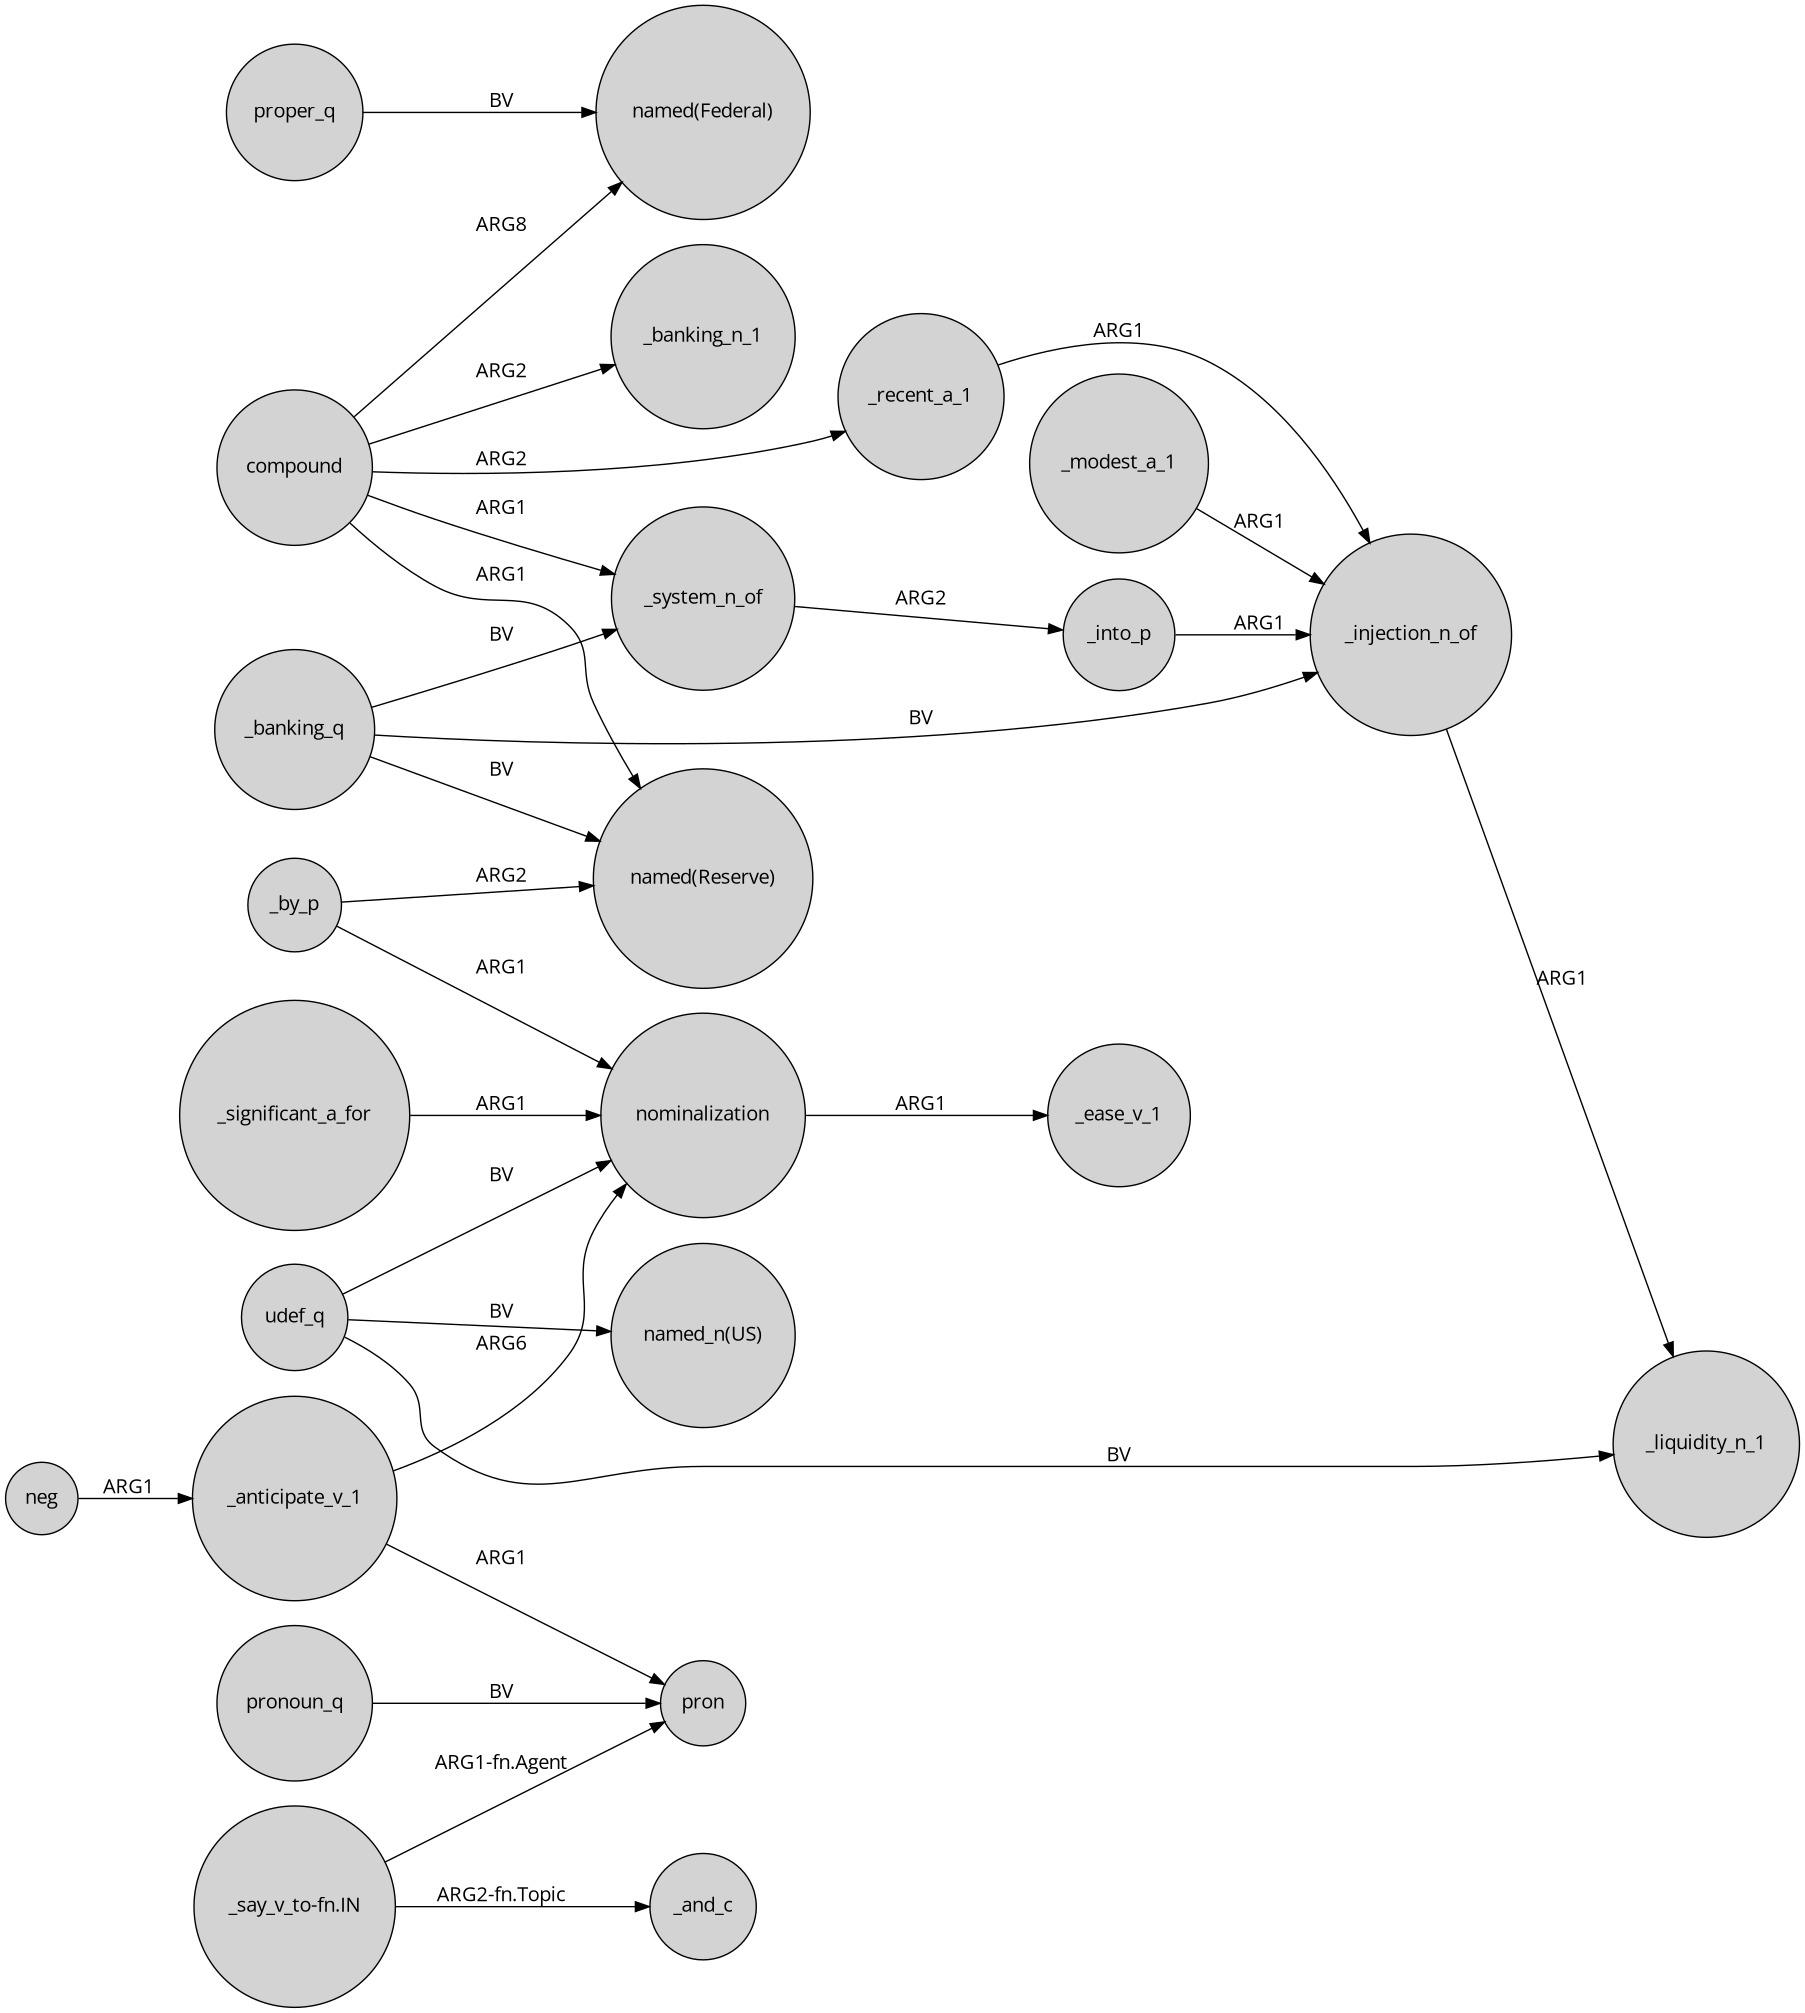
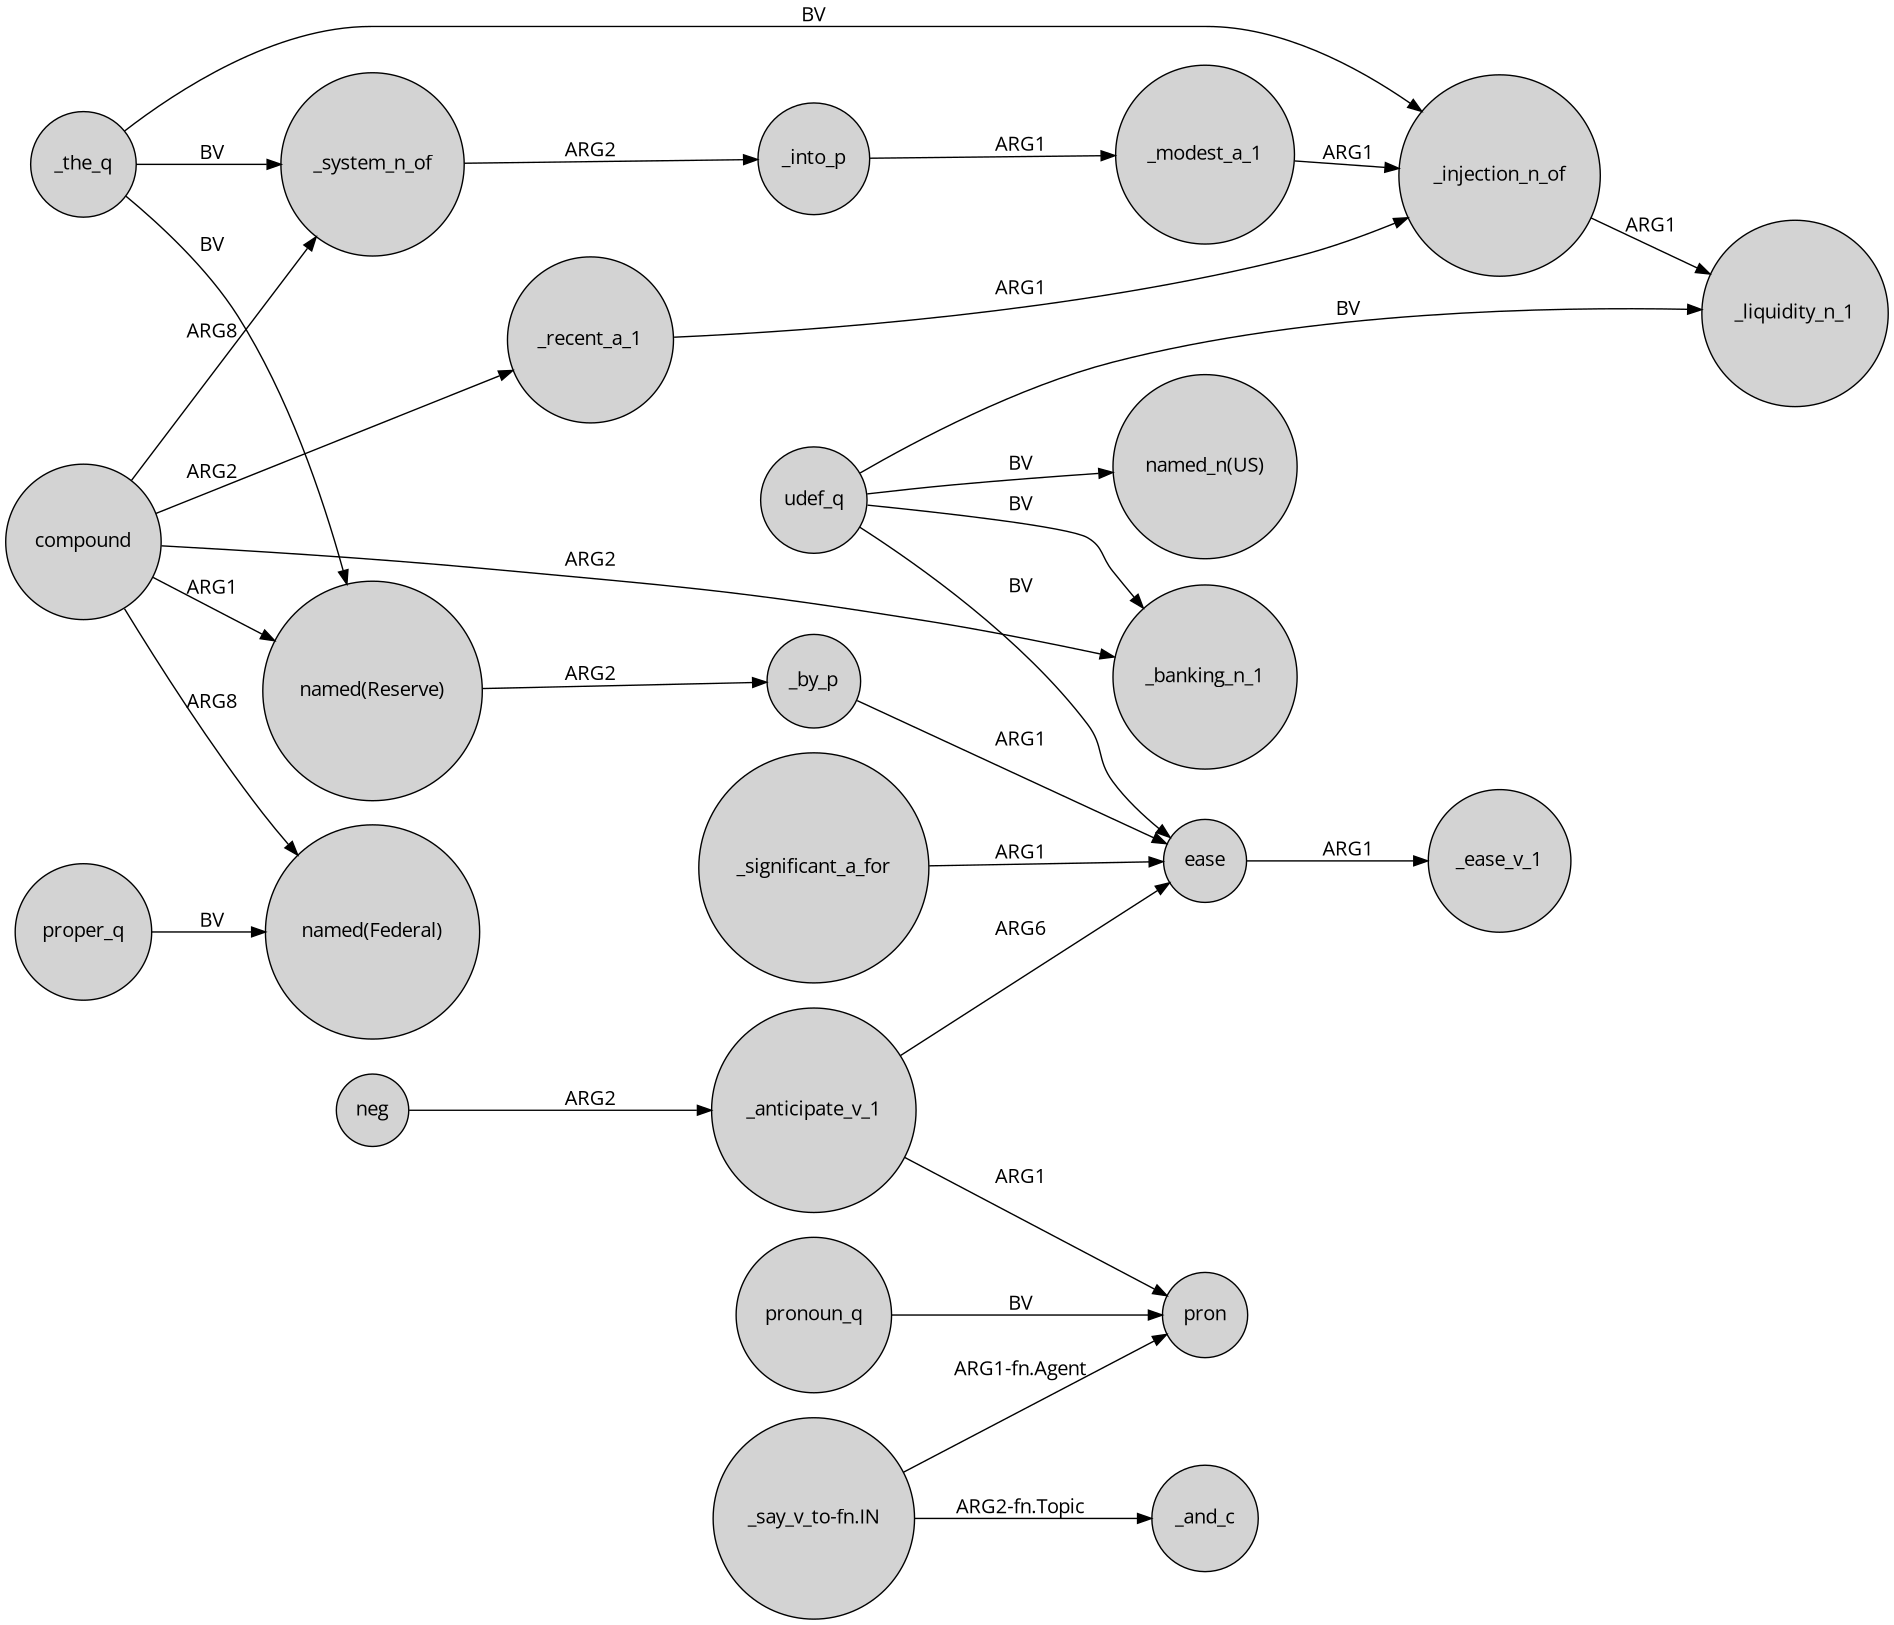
edge "compound" -> "_system_n_of": label "ARG1" -> "ARG8"
edge "udef_q" -> "_banking_n_1": added, label "BV"
edge "_into_p" -> "_injection_n_of": now "_into_p" -> "_modest_a_1"
node "_banking_q": label "_banking_q" -> "_the_q"
edge "_by_p" -> "named(Reserve)": reversed
node "nominalization": label "nominalization" -> "ease"
edge "neg" -> "_anticipate_v_1": label "ARG1" -> "ARG2"
